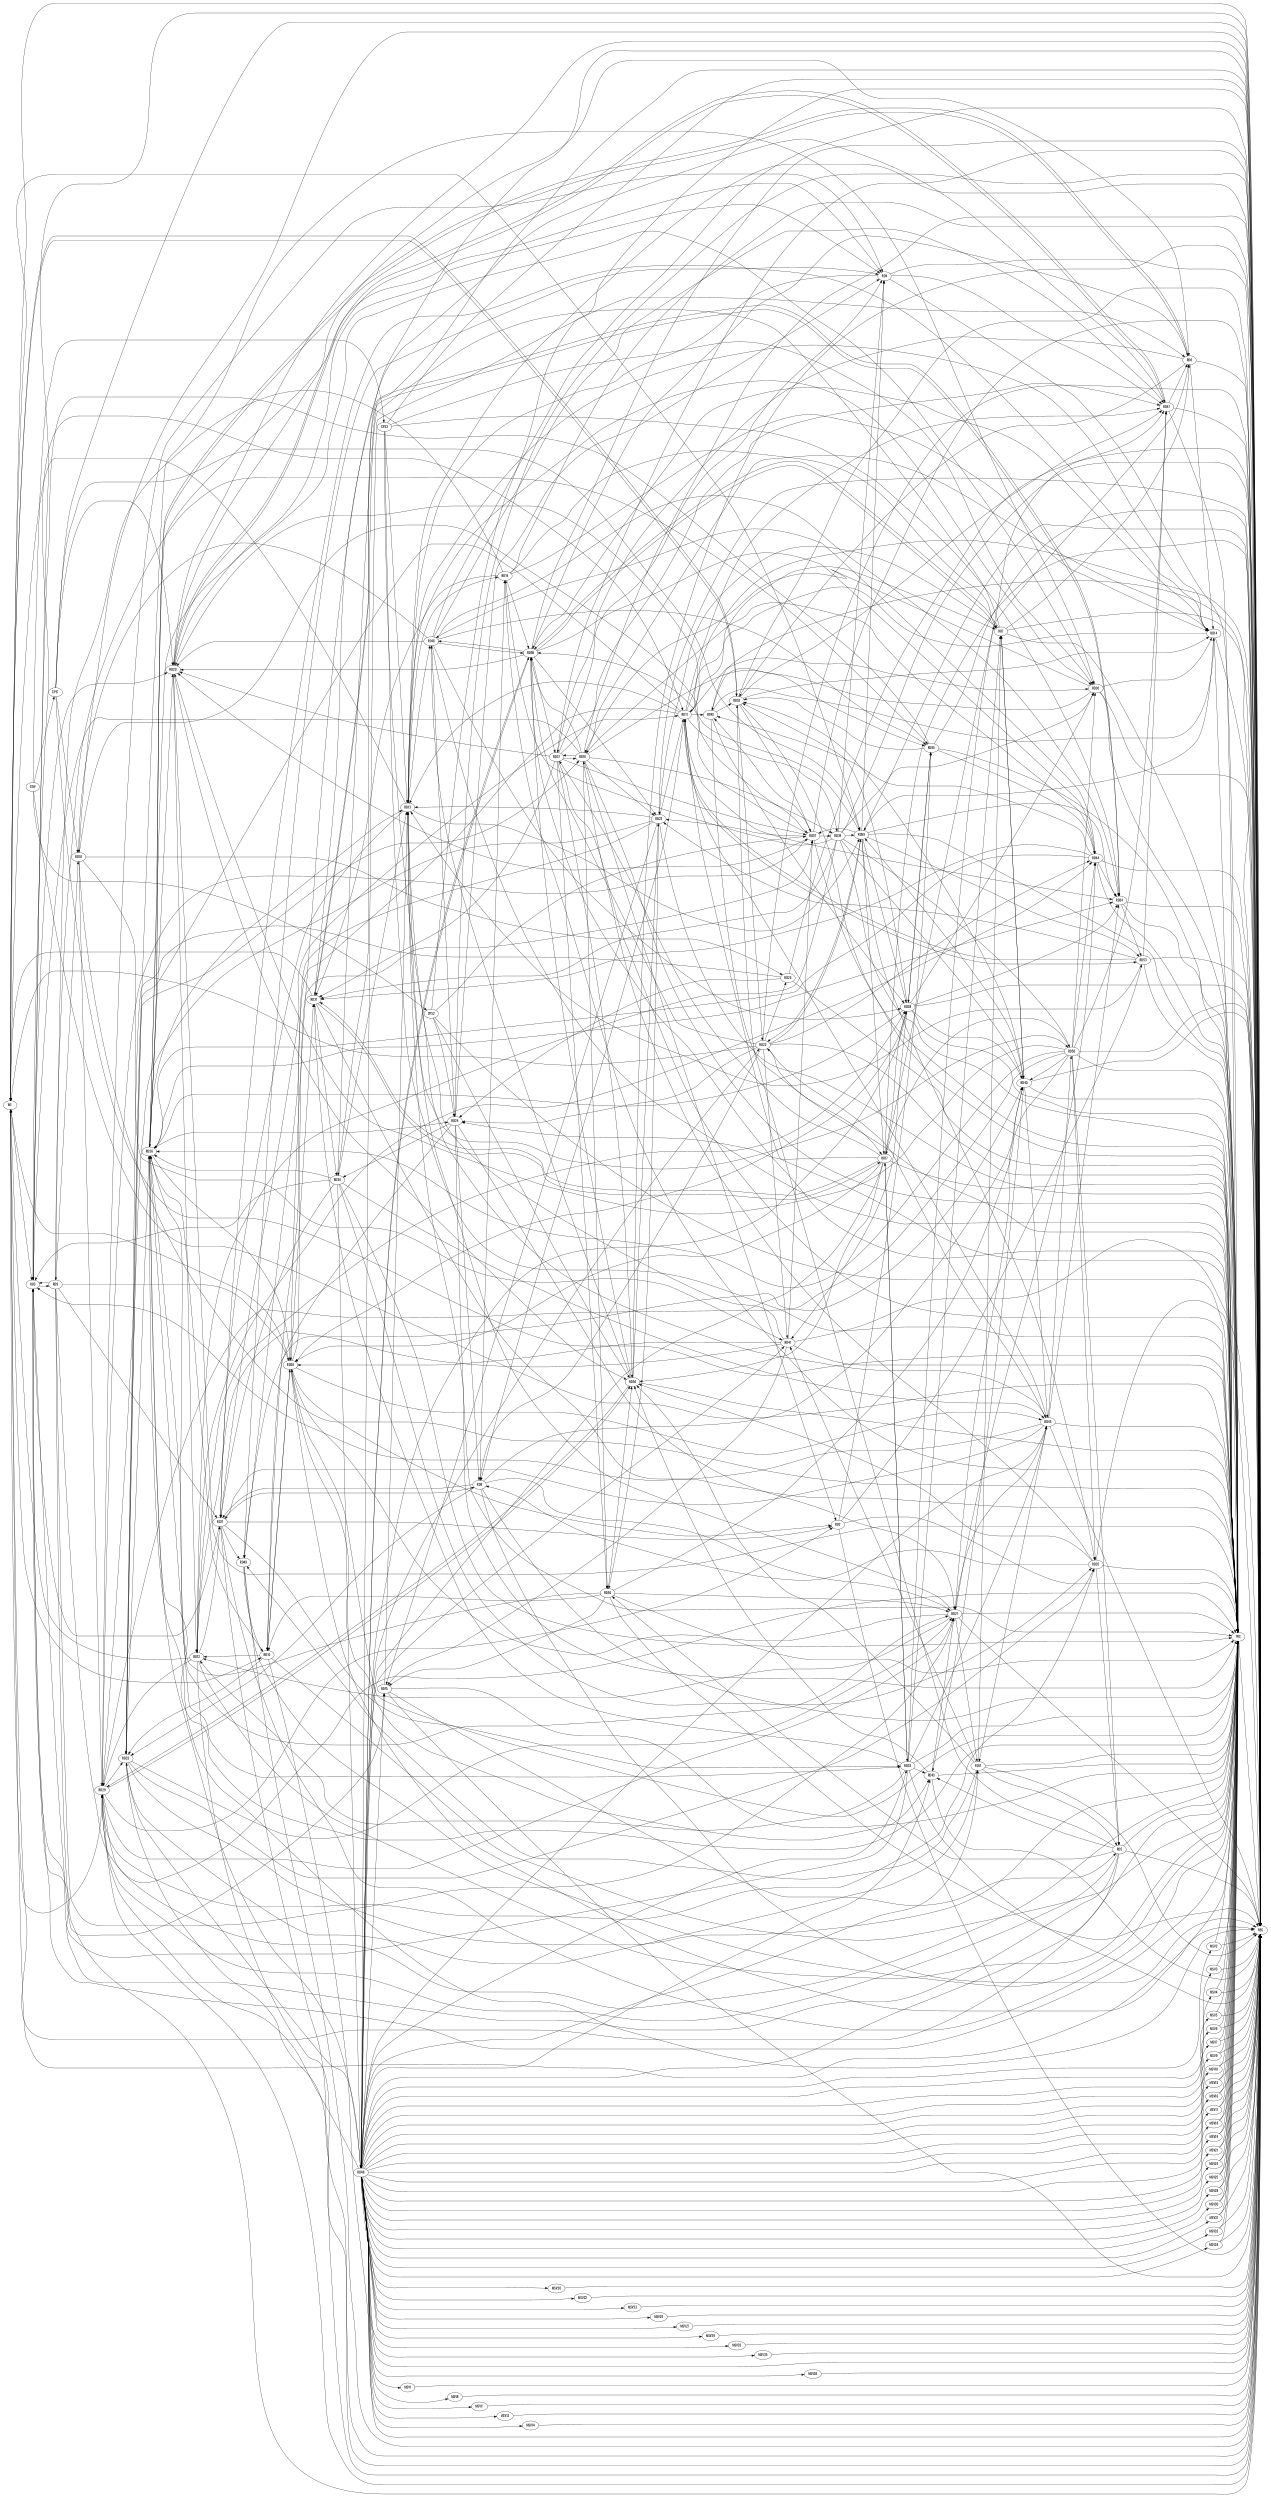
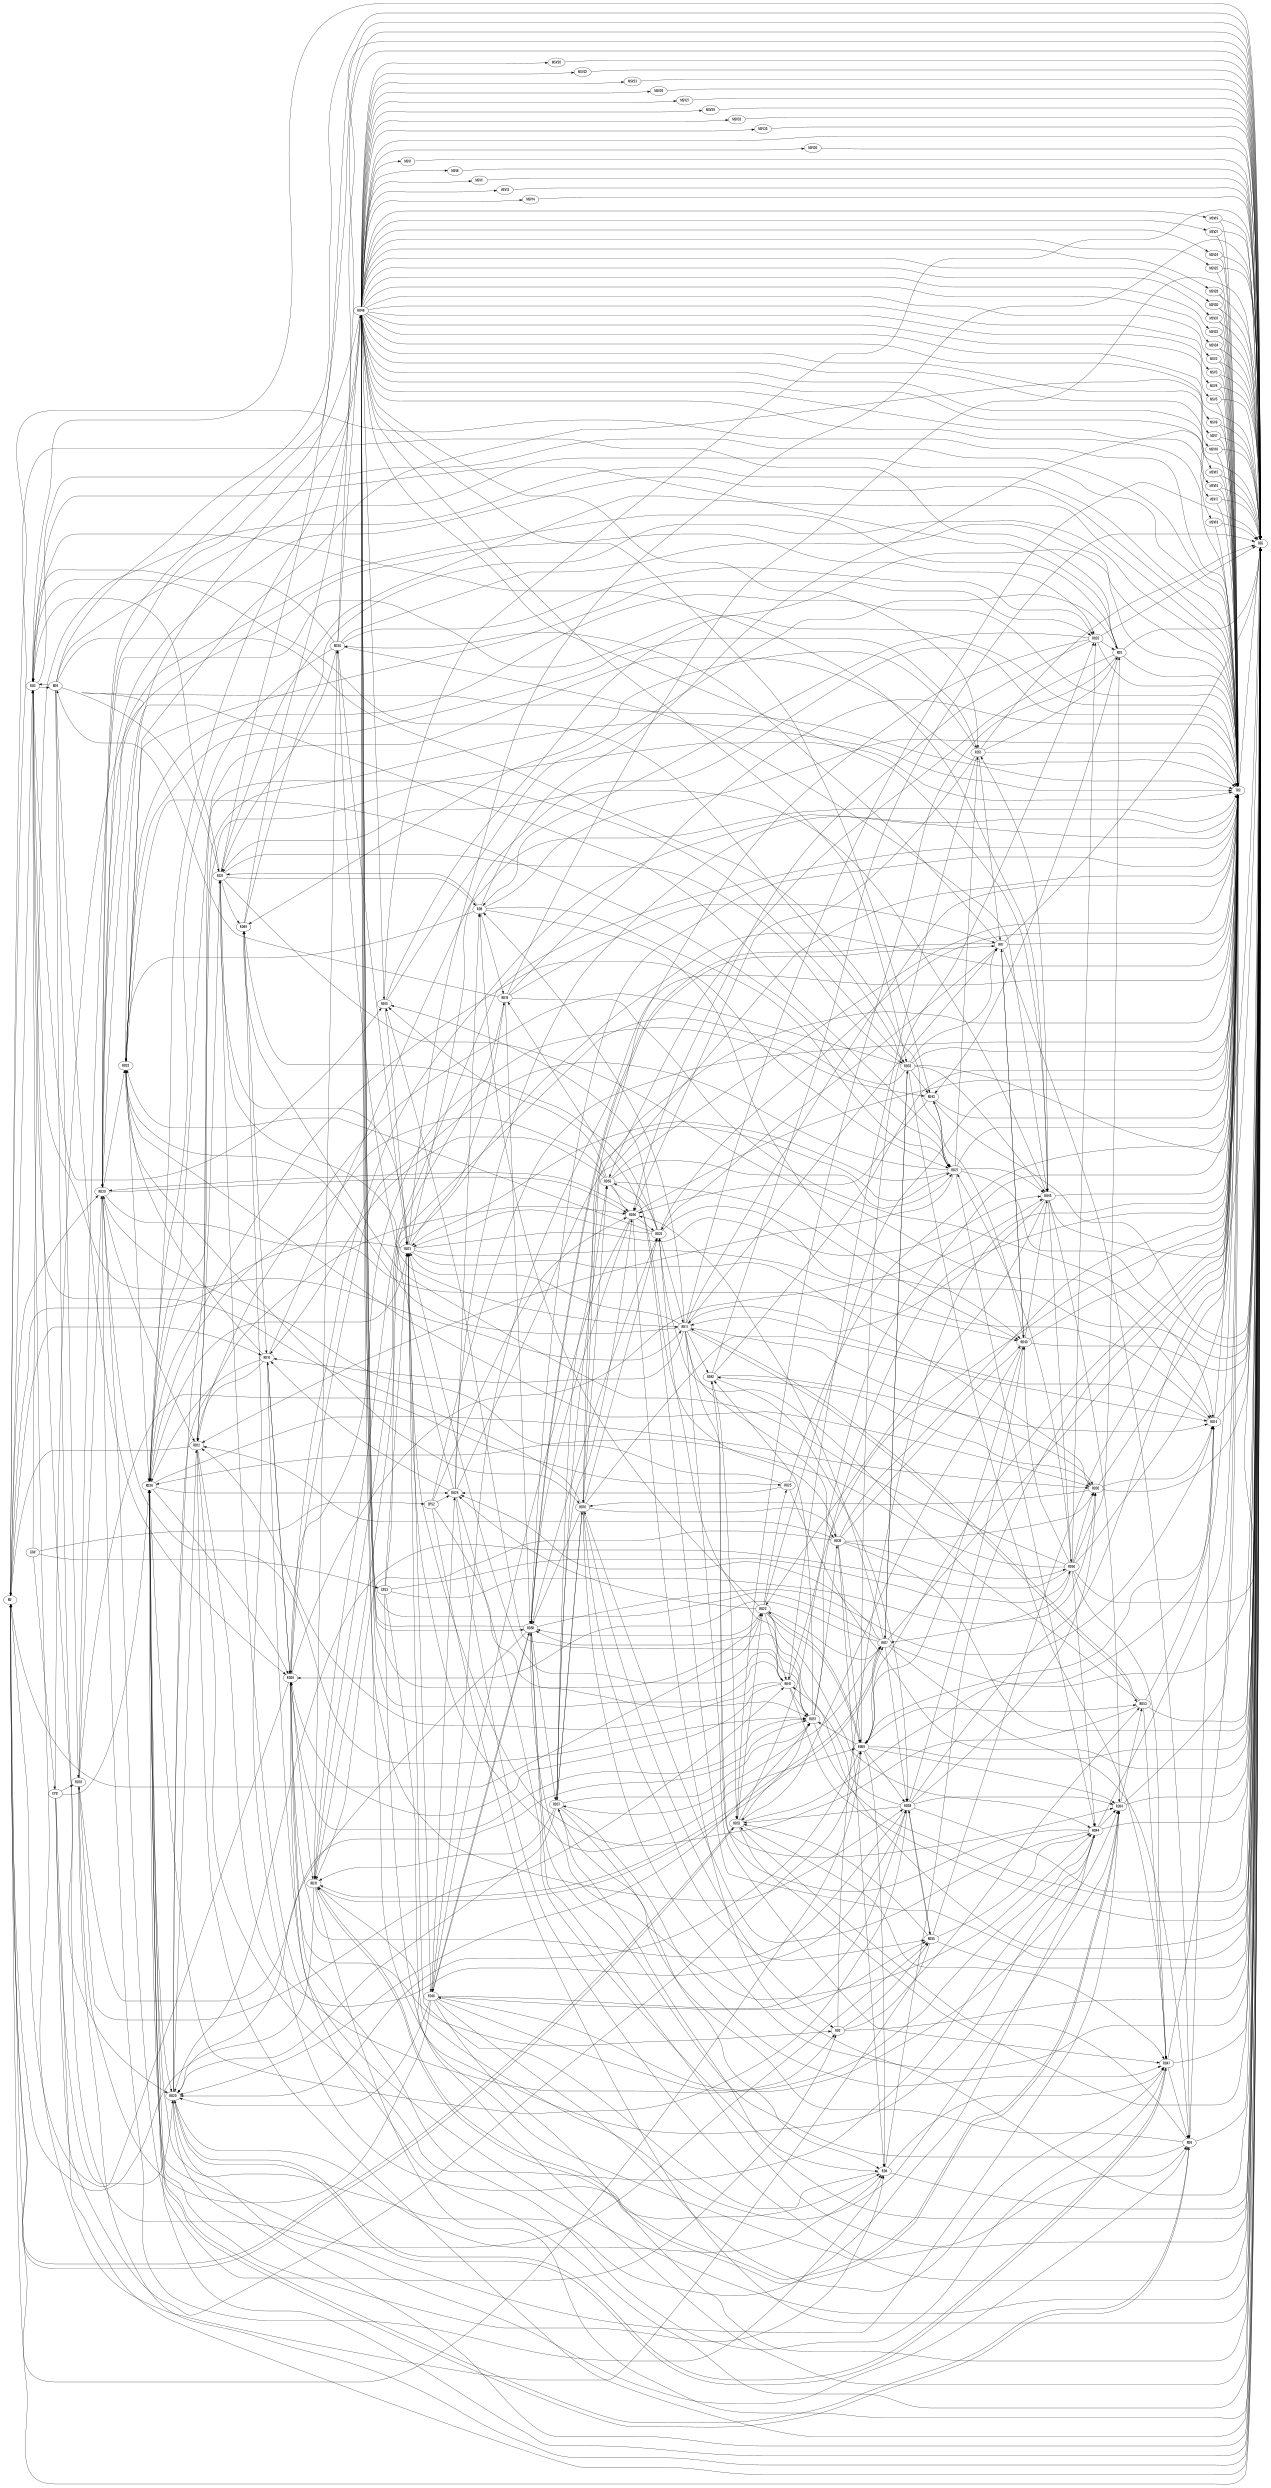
edge "CPS1" -> "RD26": added
edge "RD12" -> "RD29": reversed
node "MSV9": removed
